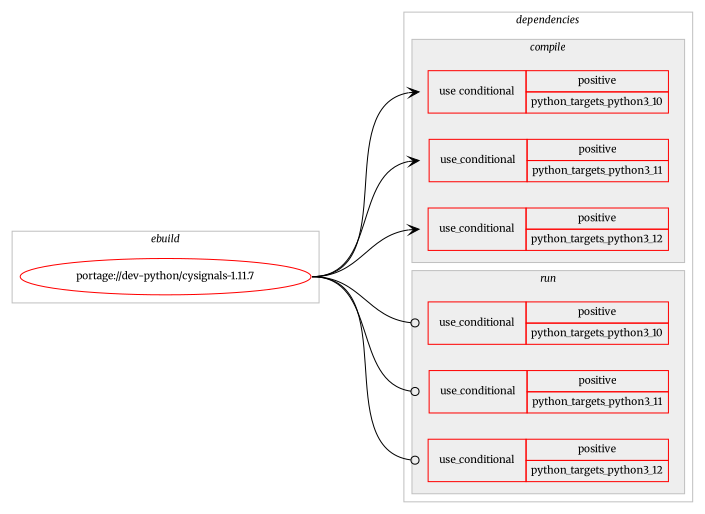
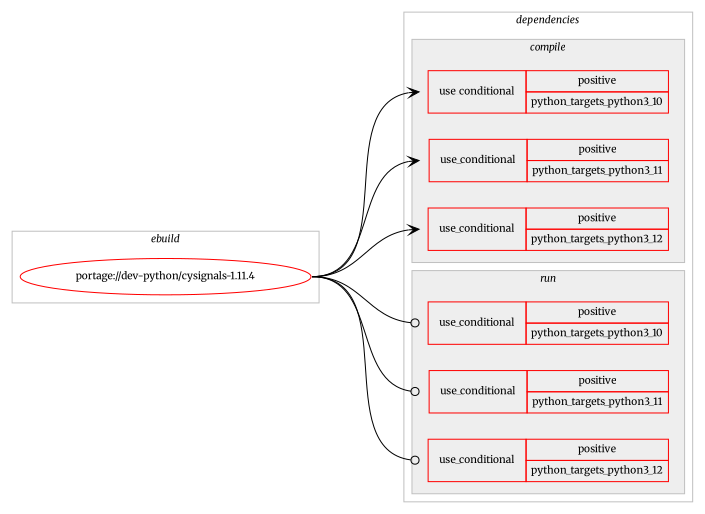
node "portage://dev-python/cysignals-1.11.7": label "portage://dev-python/cysignals-1.11.7" -> "portage://dev-python/cysignals-1.11.4"
